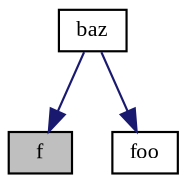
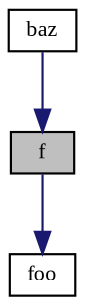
edge "baz" -> "foo": now "f" -> "foo"
